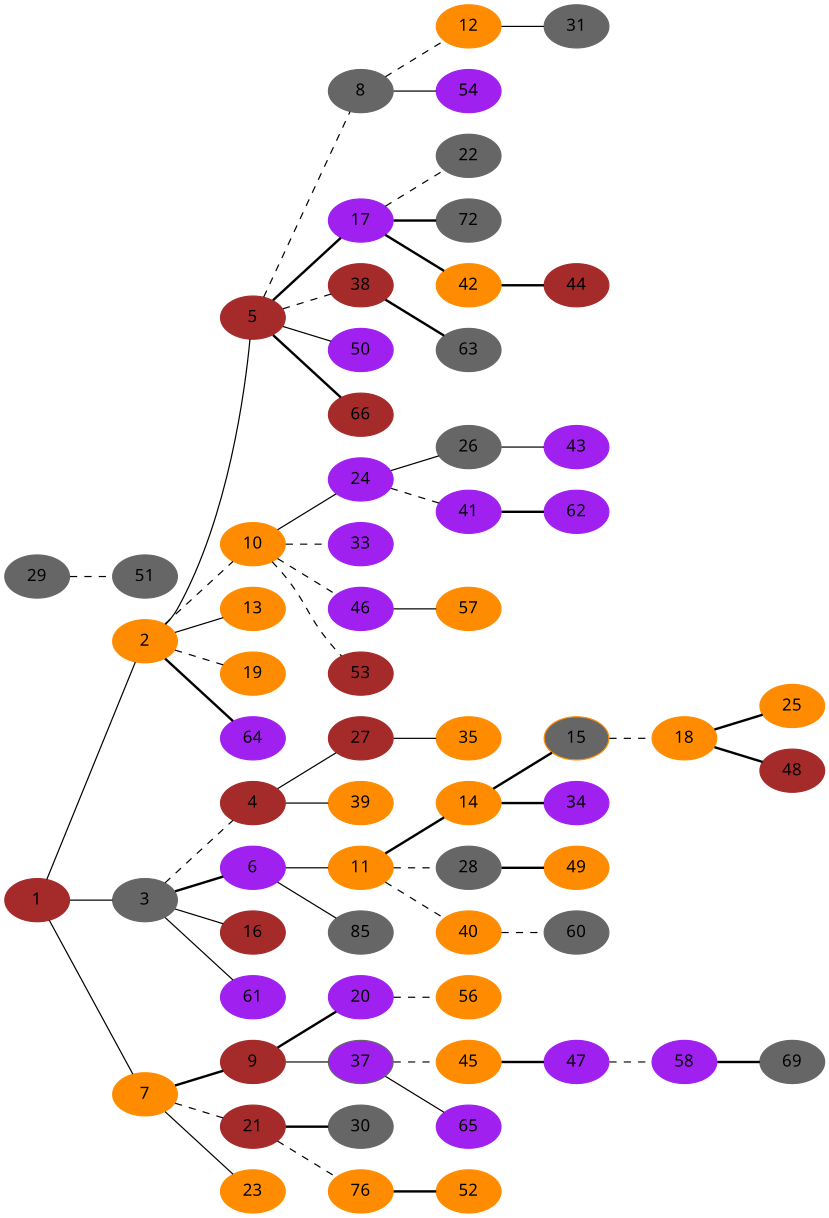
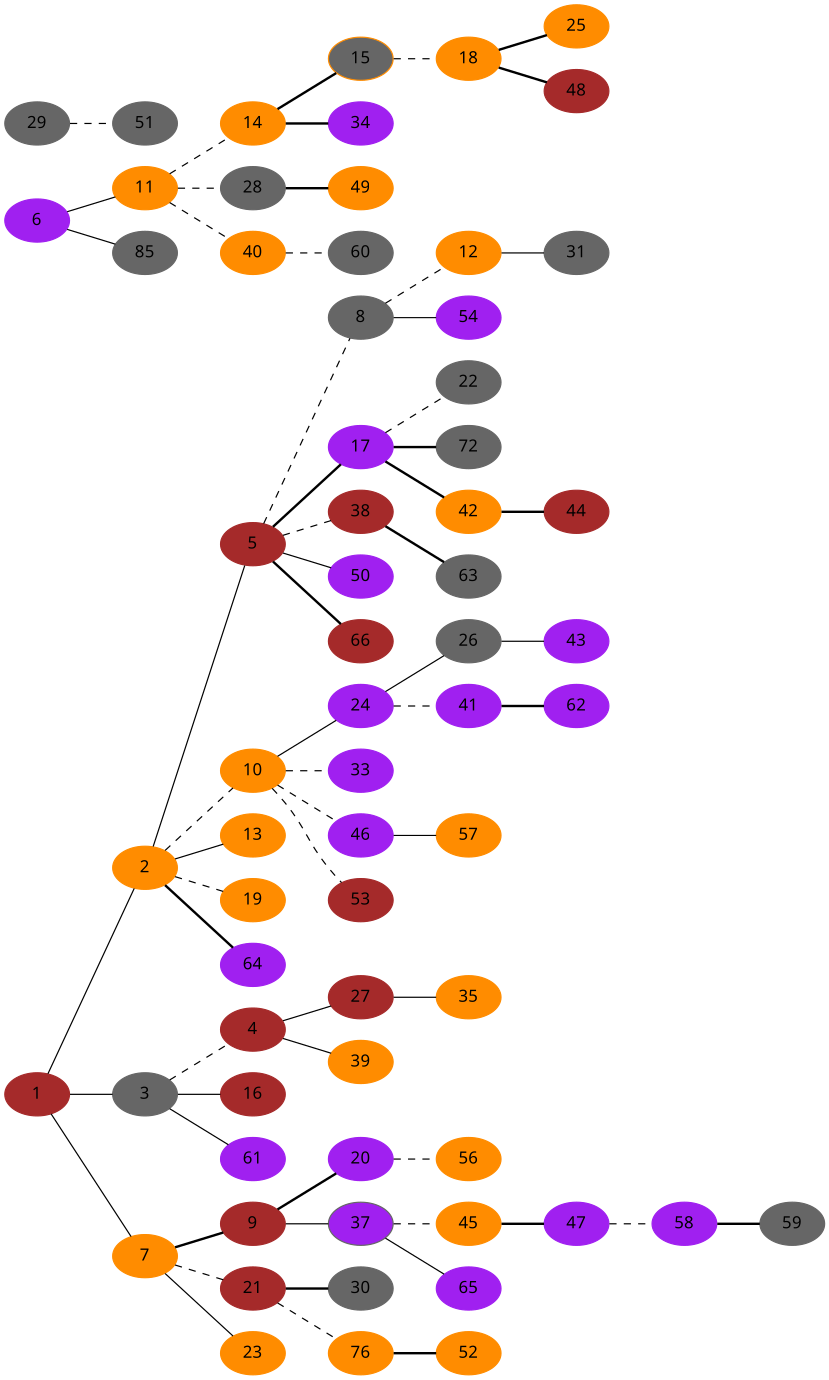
edge "14" -- "11": style bold -> dashed
edge "6" -- "3": removed
node "69": label "69" -> "59"
